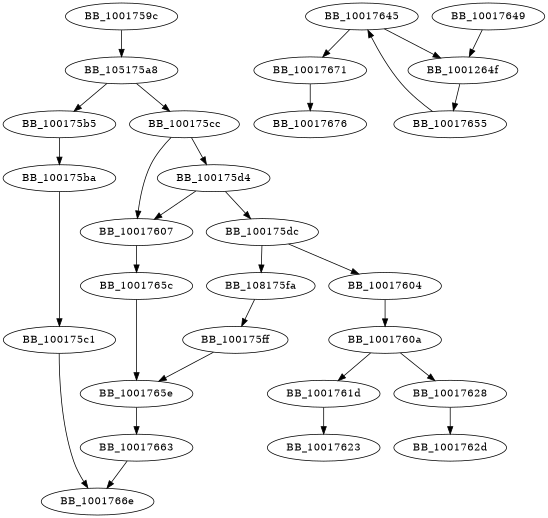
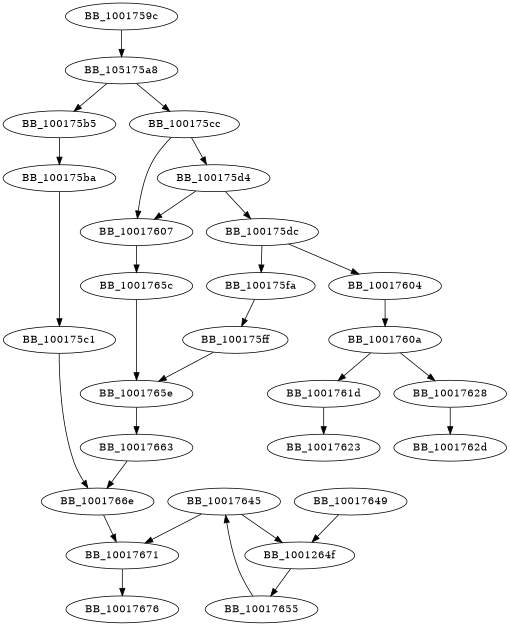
node "BB_108175fa": label "BB_108175fa" -> "BB_100175fa"
edge "BB_1001766e" -> "BB_10017671": added
